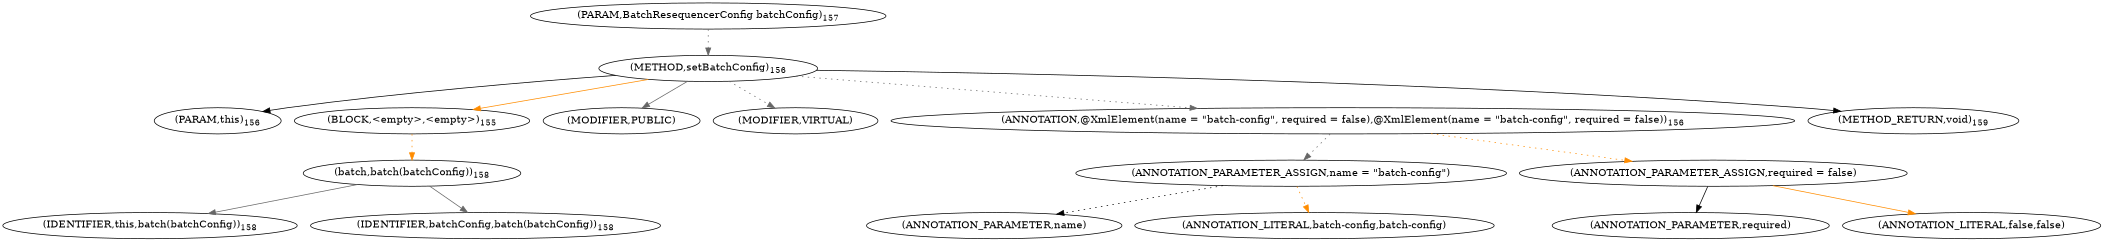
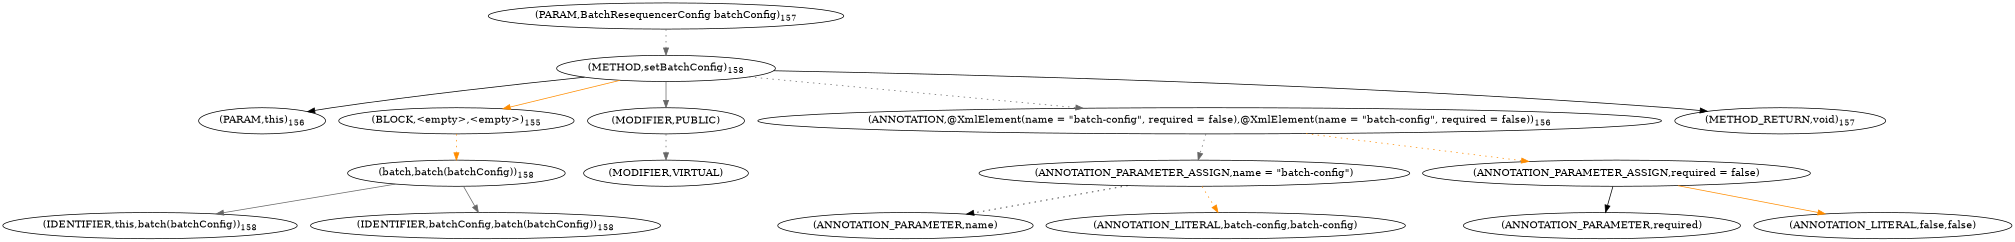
node "(METHOD,setBatchConfig)": text "156" -> "158"
edge "(METHOD,setBatchConfig)" -> "(MODIFIER,VIRTUAL)": now "(MODIFIER,PUBLIC)" -> "(MODIFIER,VIRTUAL)"
node "(METHOD_RETURN,void)": text "159" -> "157"
